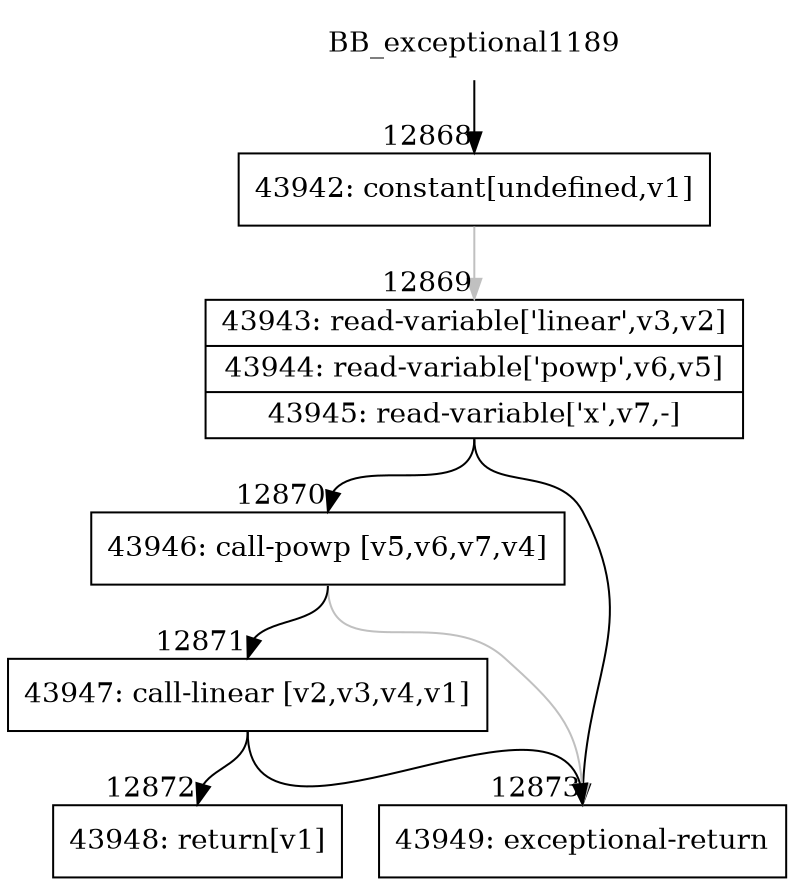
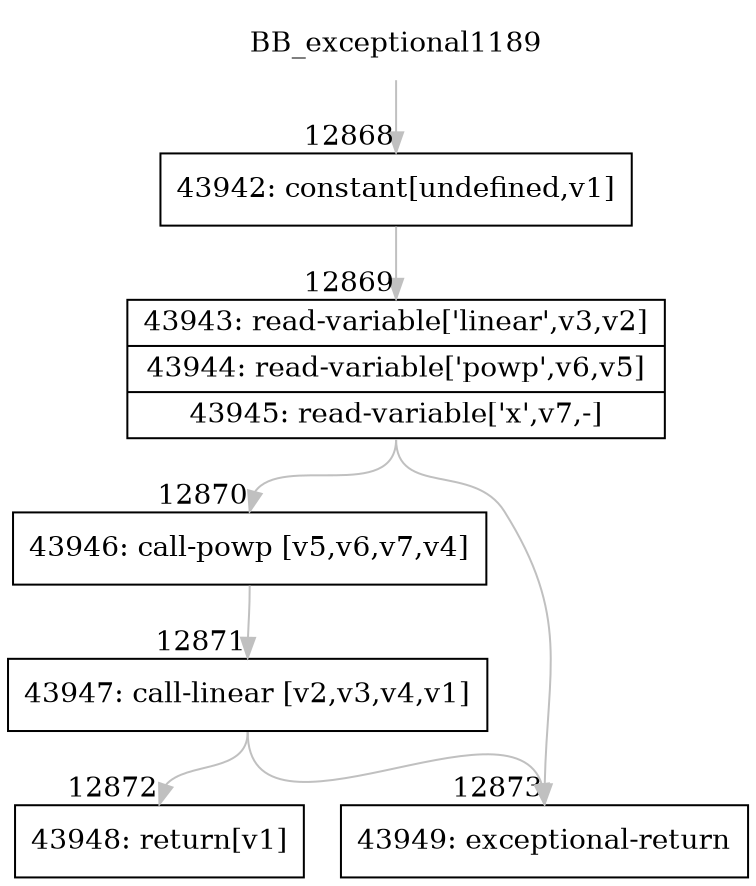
edge "BB_exceptional1189" -> "43942: constant[undefined,v1]": color black -> gray
edge "43943: read-variable['linear',v3,v2]" -> "43946: call-powp [v5,v6,v7,v4]": color black -> gray
edge "43943: read-variable['linear',v3,v2]" -> "43949: exceptional-return": color black -> gray
edge "43946: call-powp [v5,v6,v7,v4]" -> "43947: call-linear [v2,v3,v4,v1]": color black -> gray
edge "43946: call-powp [v5,v6,v7,v4]" -> "43949: exceptional-return": removed
edge "43947: call-linear [v2,v3,v4,v1]" -> "43948: return[v1]": color black -> gray
edge "43947: call-linear [v2,v3,v4,v1]" -> "43949: exceptional-return": color black -> gray
